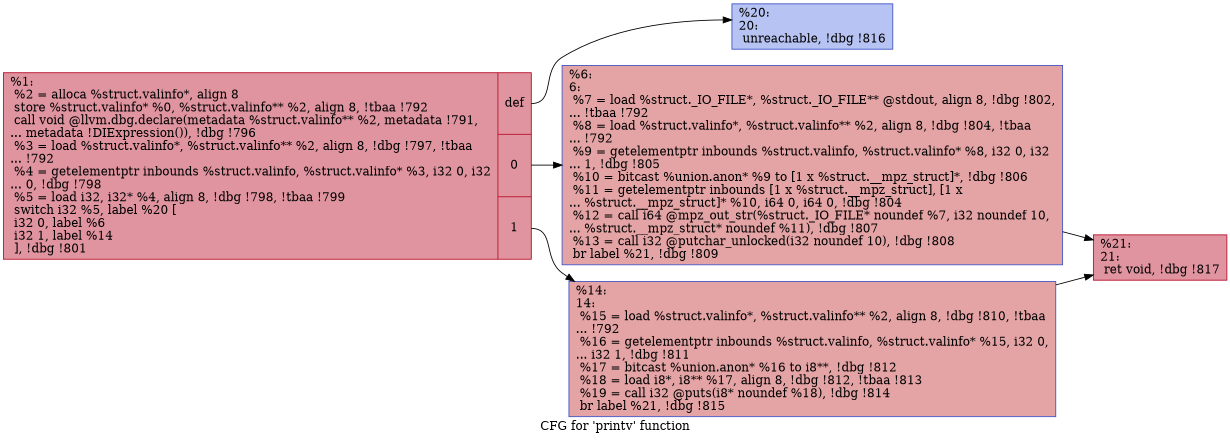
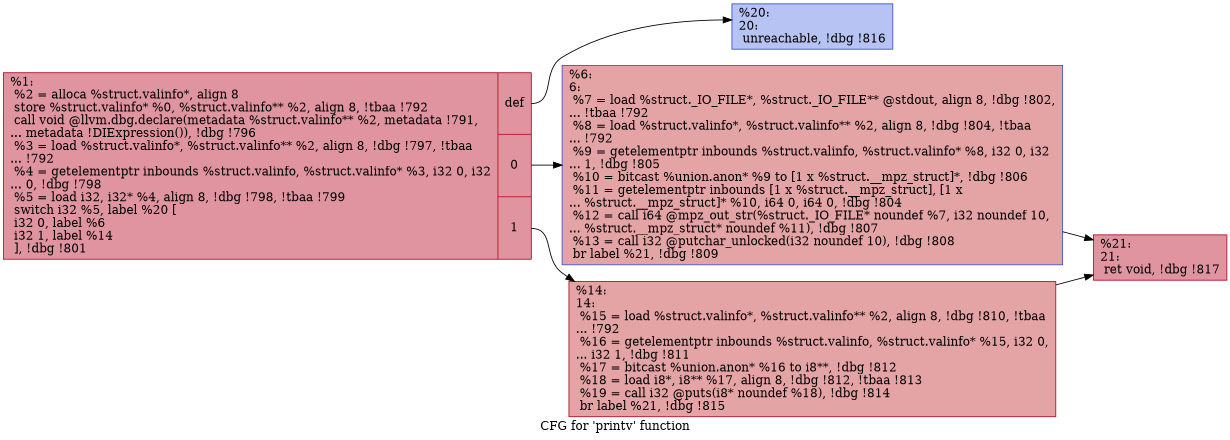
node "%14:": color #3d50c3ff -> #b70d28ff
